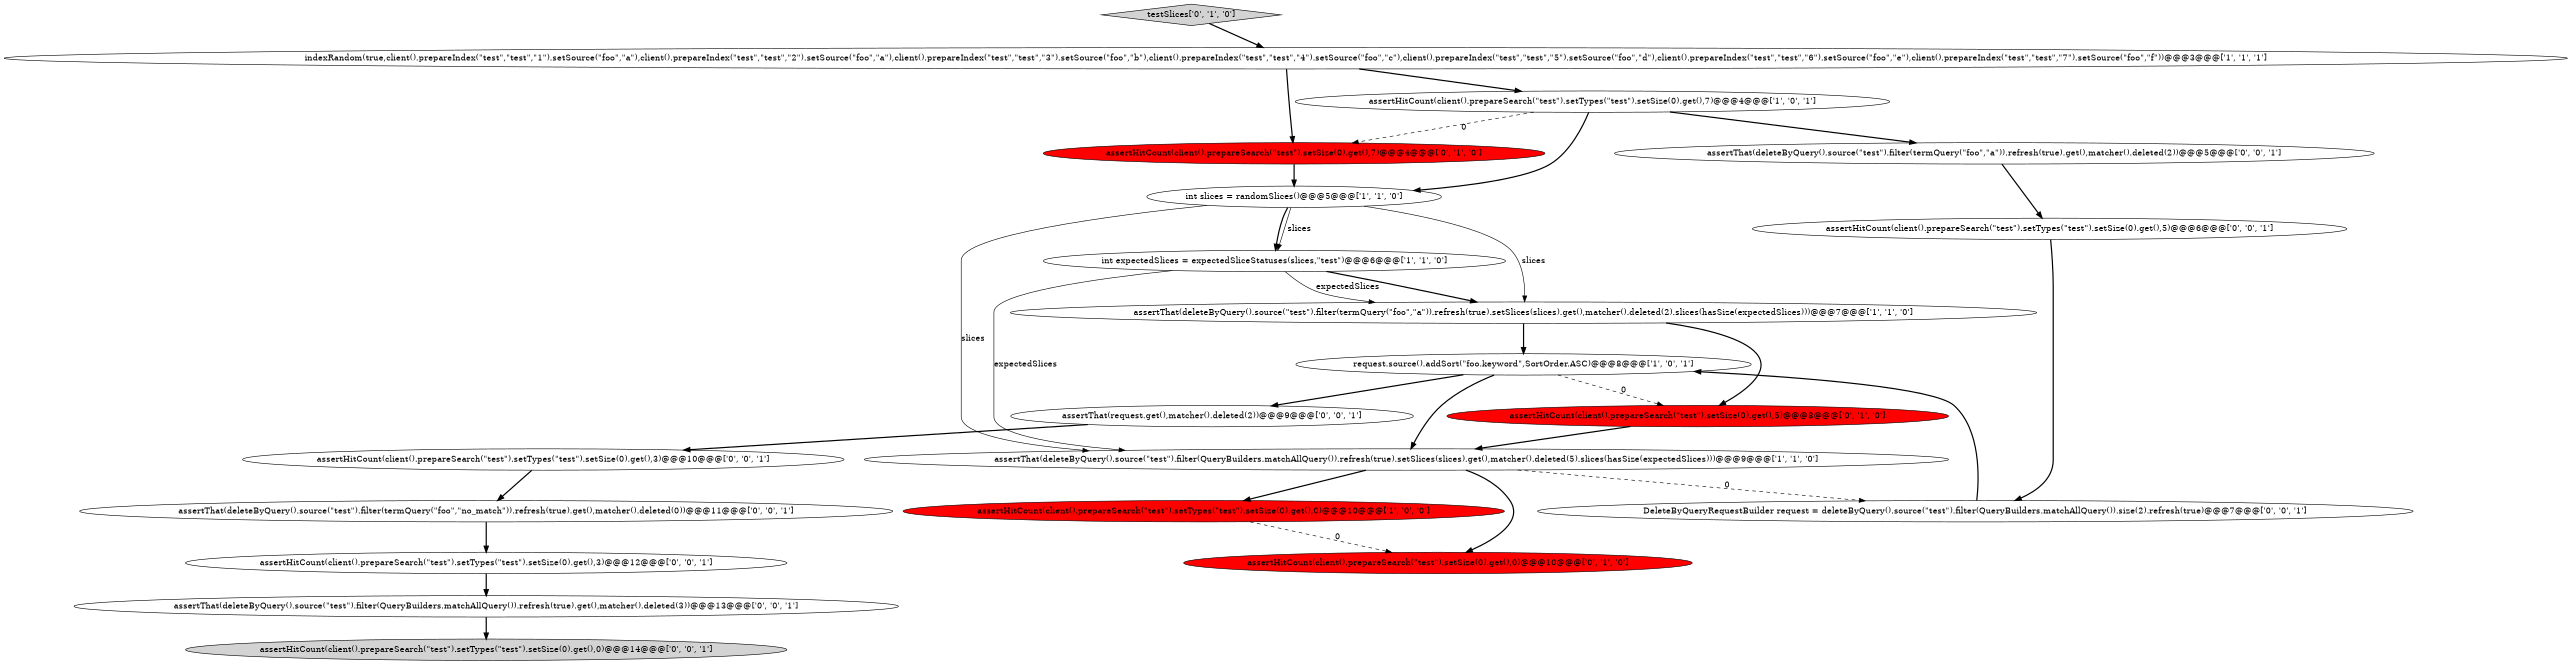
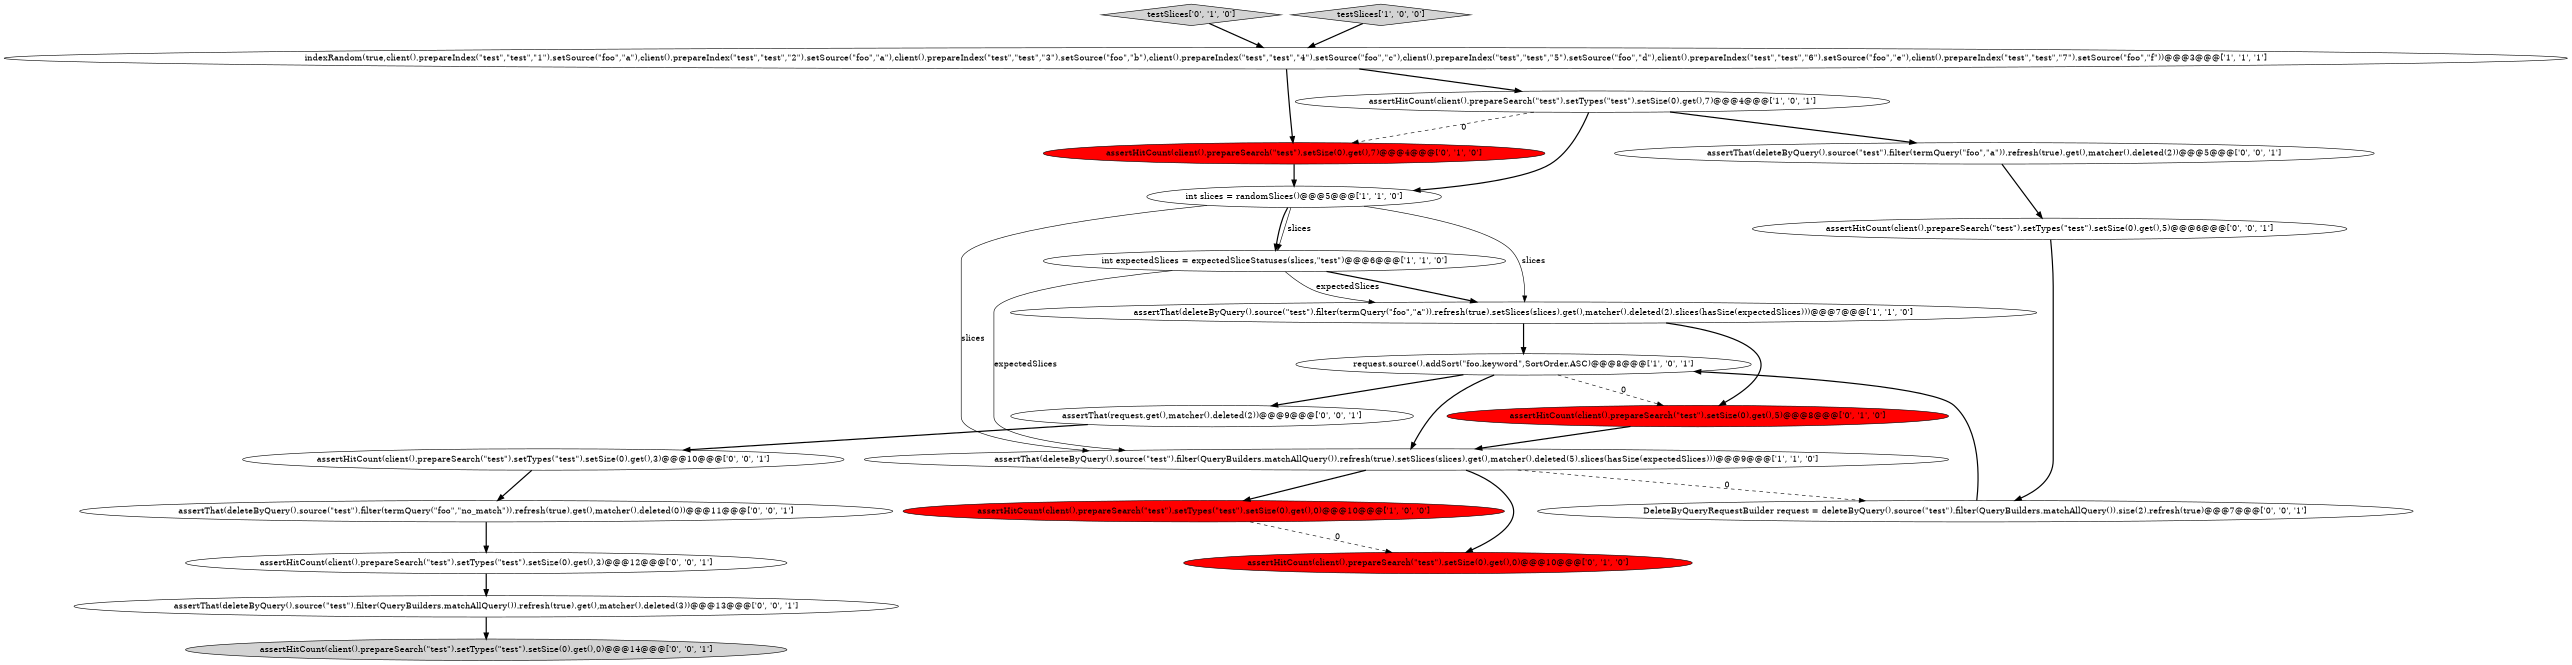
node "testSlices['1', '0', '0']": added
